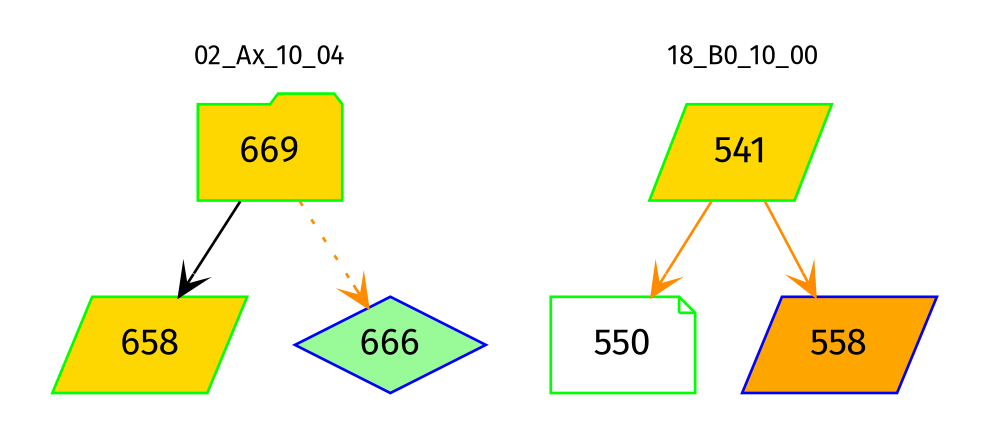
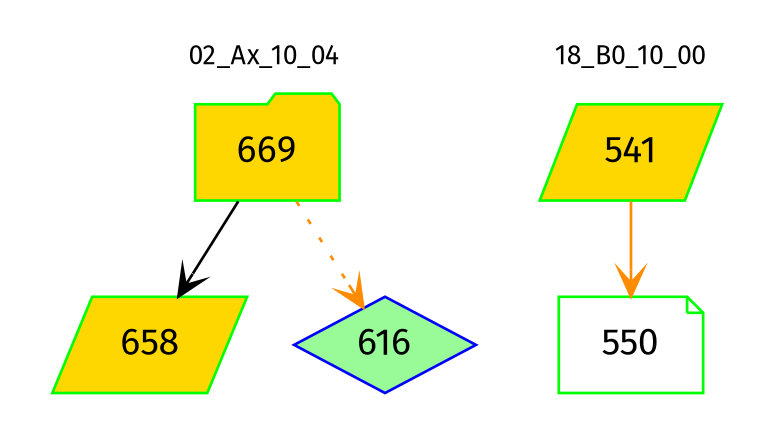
node "666": label "666" -> "616"
node "558": removed
